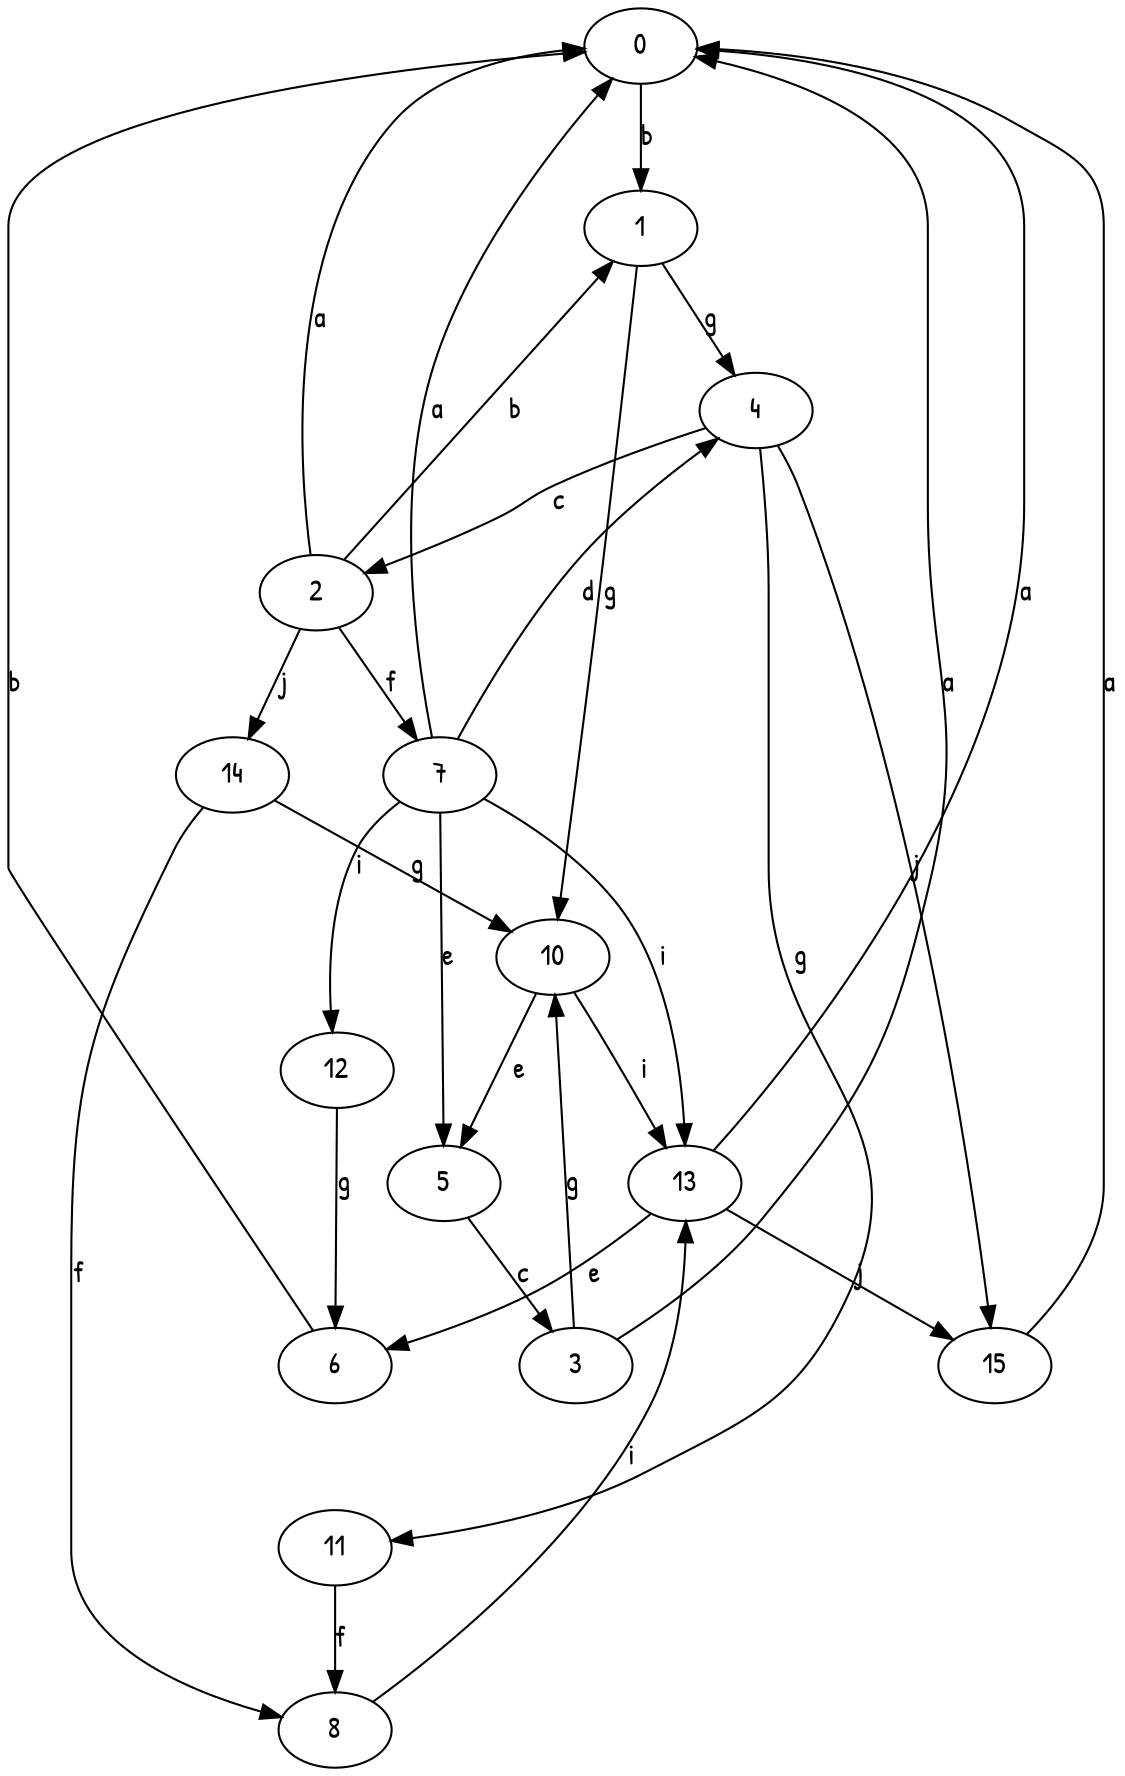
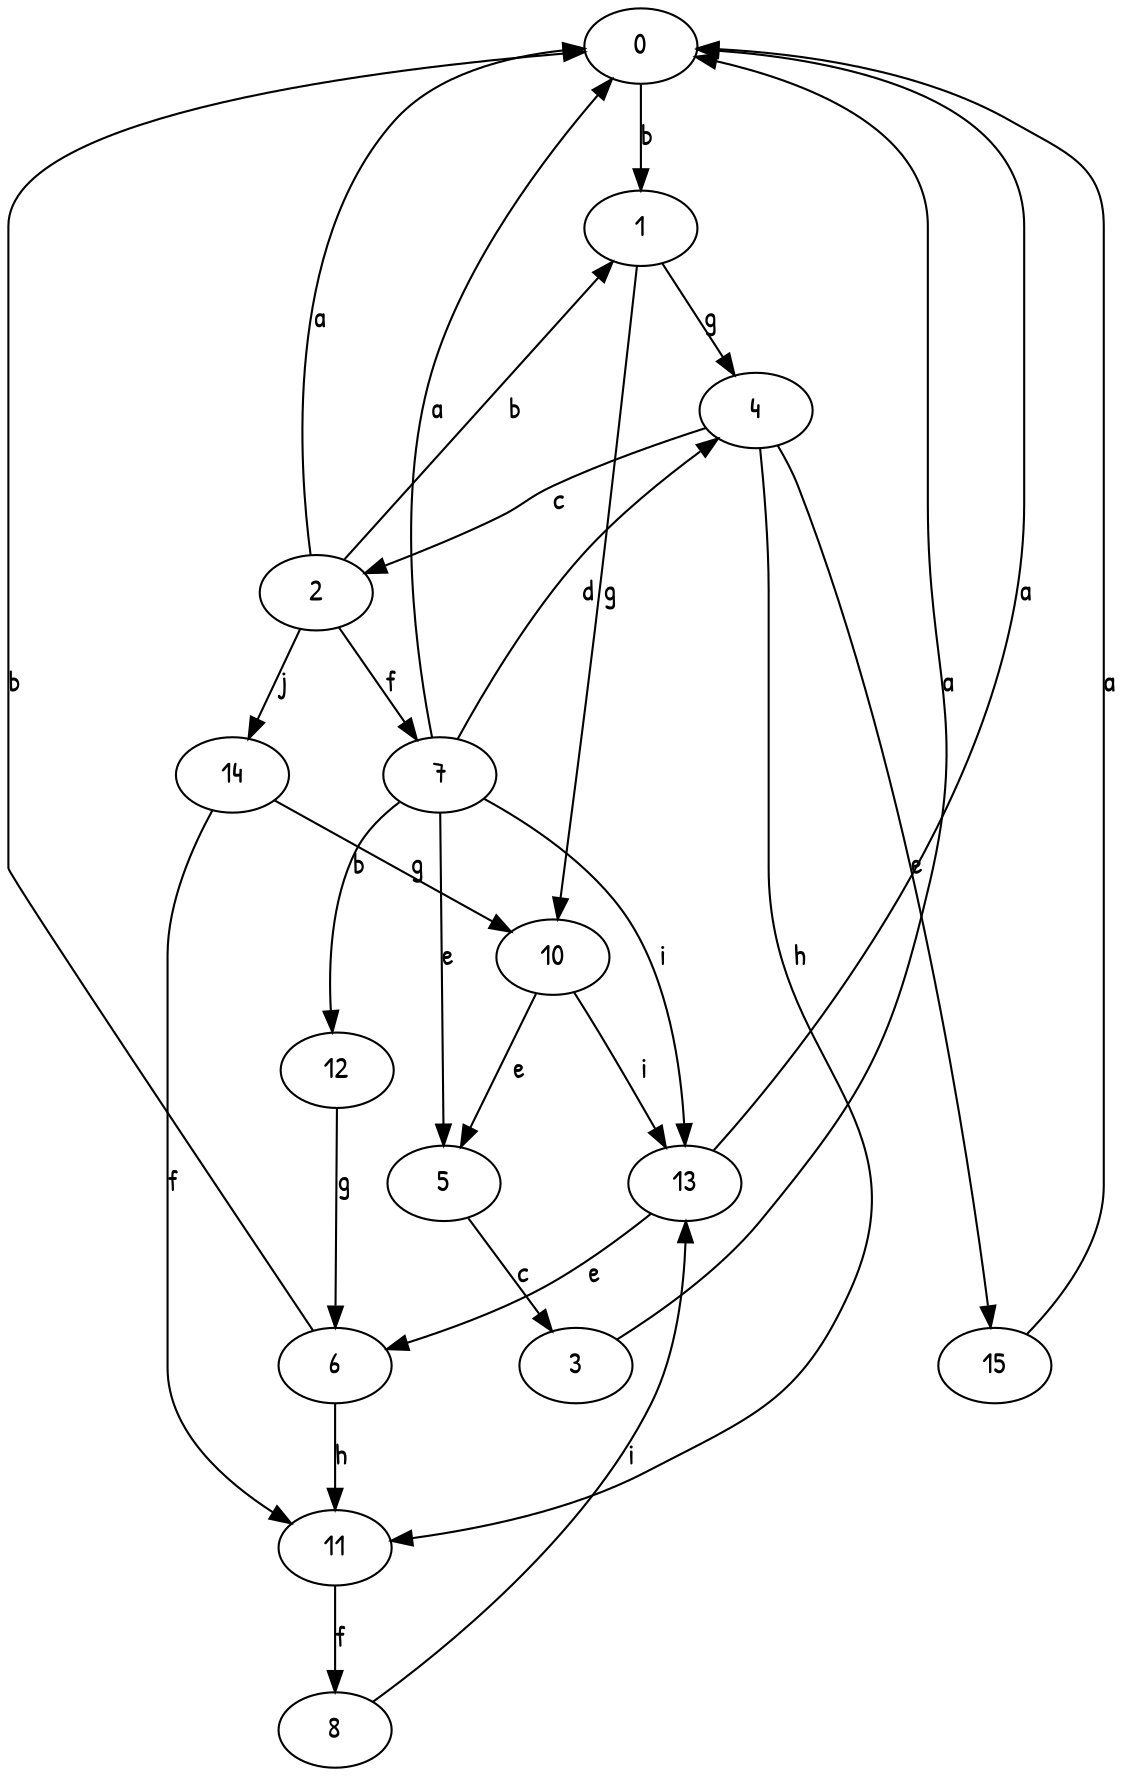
edge "7" -> "12": label "i" -> "b"
edge "4" -> "15": label "j" -> "e"
edge "4" -> "11": label "g" -> "h"
edge "3" -> "10": removed, label "g"
edge "13" -> "15": removed, label "j"
edge "14" -> "8": now "14" -> "11"
edge "6" -> "11": added, label "h"
